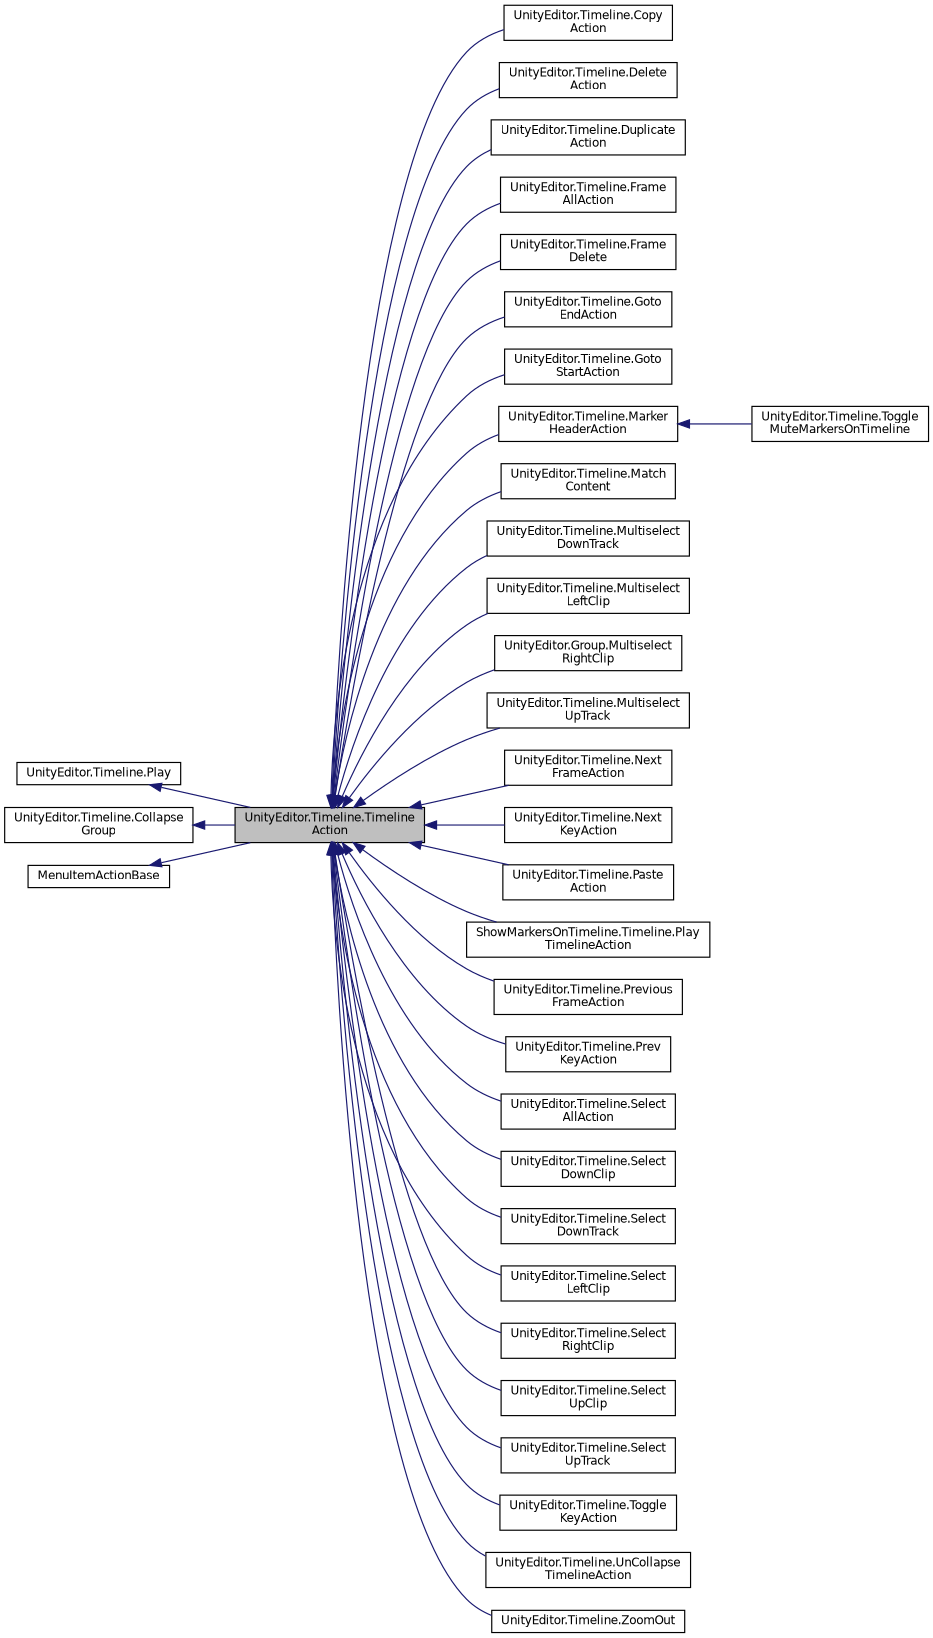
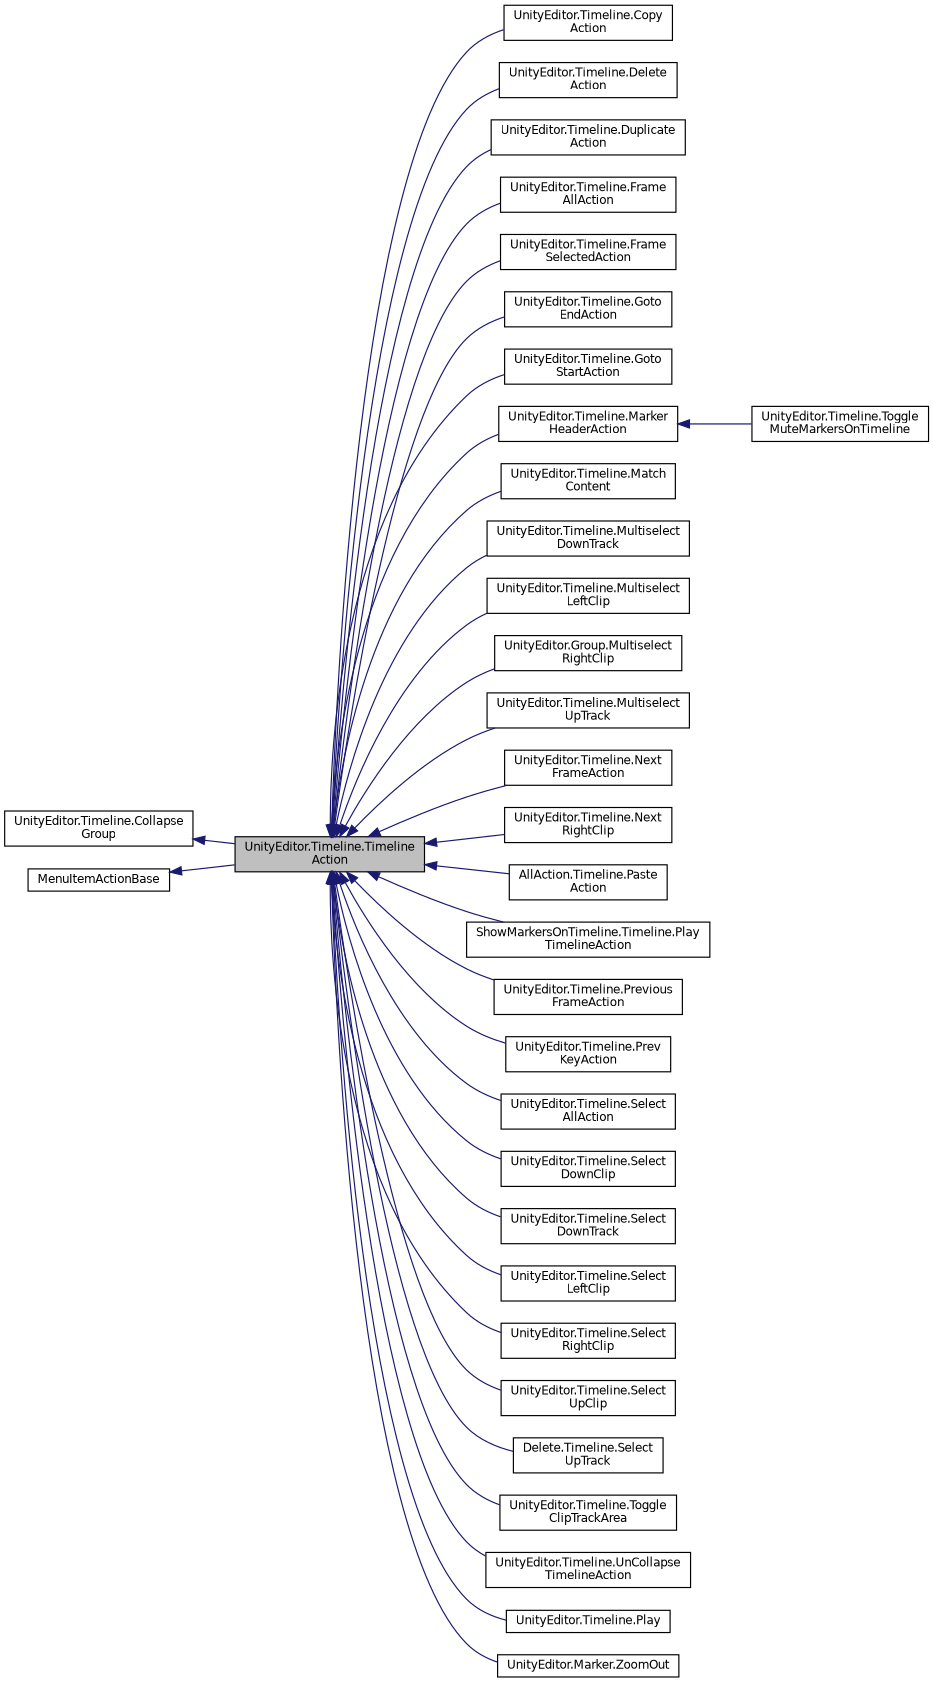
node "UnityEditor.Timeline.Frame Delete": label "UnityEditor.Timeline.Frame Delete" -> "UnityEditor.Timeline.Frame SelectedAction"
edge "UnityEditor.Timeline.Timeline Action" -> "UnityEditor.Timeline.Play": reversed
node "UnityEditor.Timeline.Next KeyAction": label "UnityEditor.Timeline.Next KeyAction" -> "UnityEditor.Timeline.Next RightClip"
node "UnityEditor.Timeline.Paste Action": label "UnityEditor.Timeline.Paste Action" -> "AllAction.Timeline.Paste Action"
node "UnityEditor.Timeline.Select UpTrack": label "UnityEditor.Timeline.Select UpTrack" -> "Delete.Timeline.Select UpTrack"
node "UnityEditor.Timeline.Toggle KeyAction": label "UnityEditor.Timeline.Toggle KeyAction" -> "UnityEditor.Timeline.Toggle ClipTrackArea"
node "UnityEditor.Timeline.ZoomOut": label "UnityEditor.Timeline.ZoomOut" -> "UnityEditor.Marker.ZoomOut"
